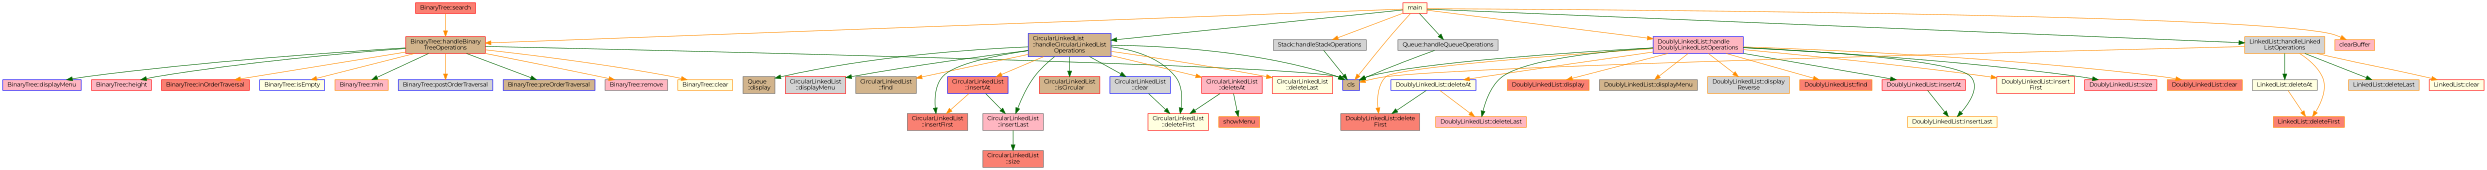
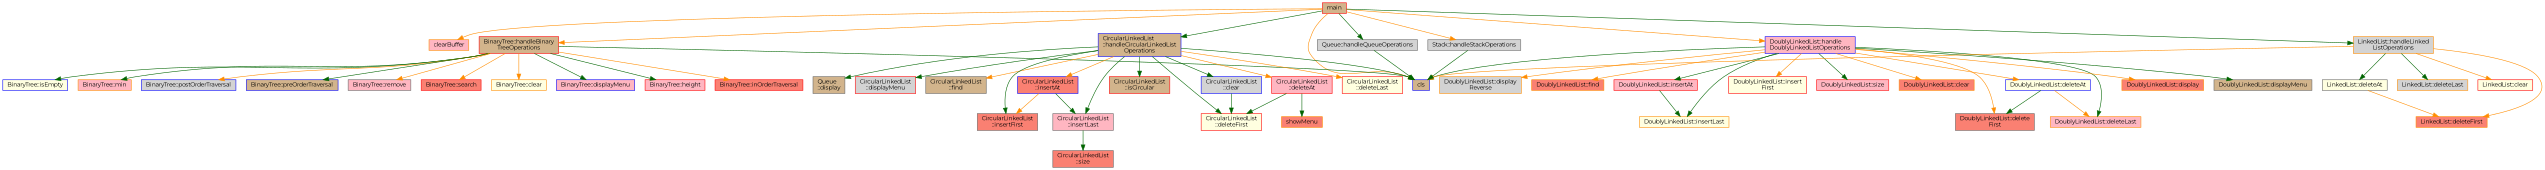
node "main": fillcolor lightyellow -> tan
edge "BinaryTree::search" -> "BinaryTree::handleBinary TreeOperations": reversed
edge "BinaryTree::handleBinary TreeOperations" -> "BinaryTree::isEmpty": color darkorange -> darkgreen
edge "DoublyLinkedList::handle DoublyLinkedListOperations" -> "DoublyLinkedList::displayMenu": color darkorange -> darkgreen
